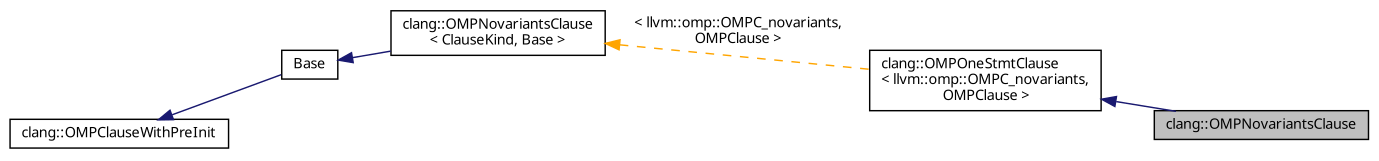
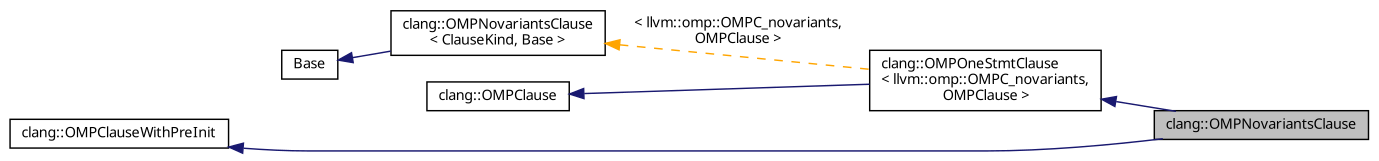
edge "Base" -> "clang::OMPClauseWithPreInit": now "clang::OMPNovariantsClause" -> "clang::OMPClauseWithPreInit"
node "clang::OMPClause": added
